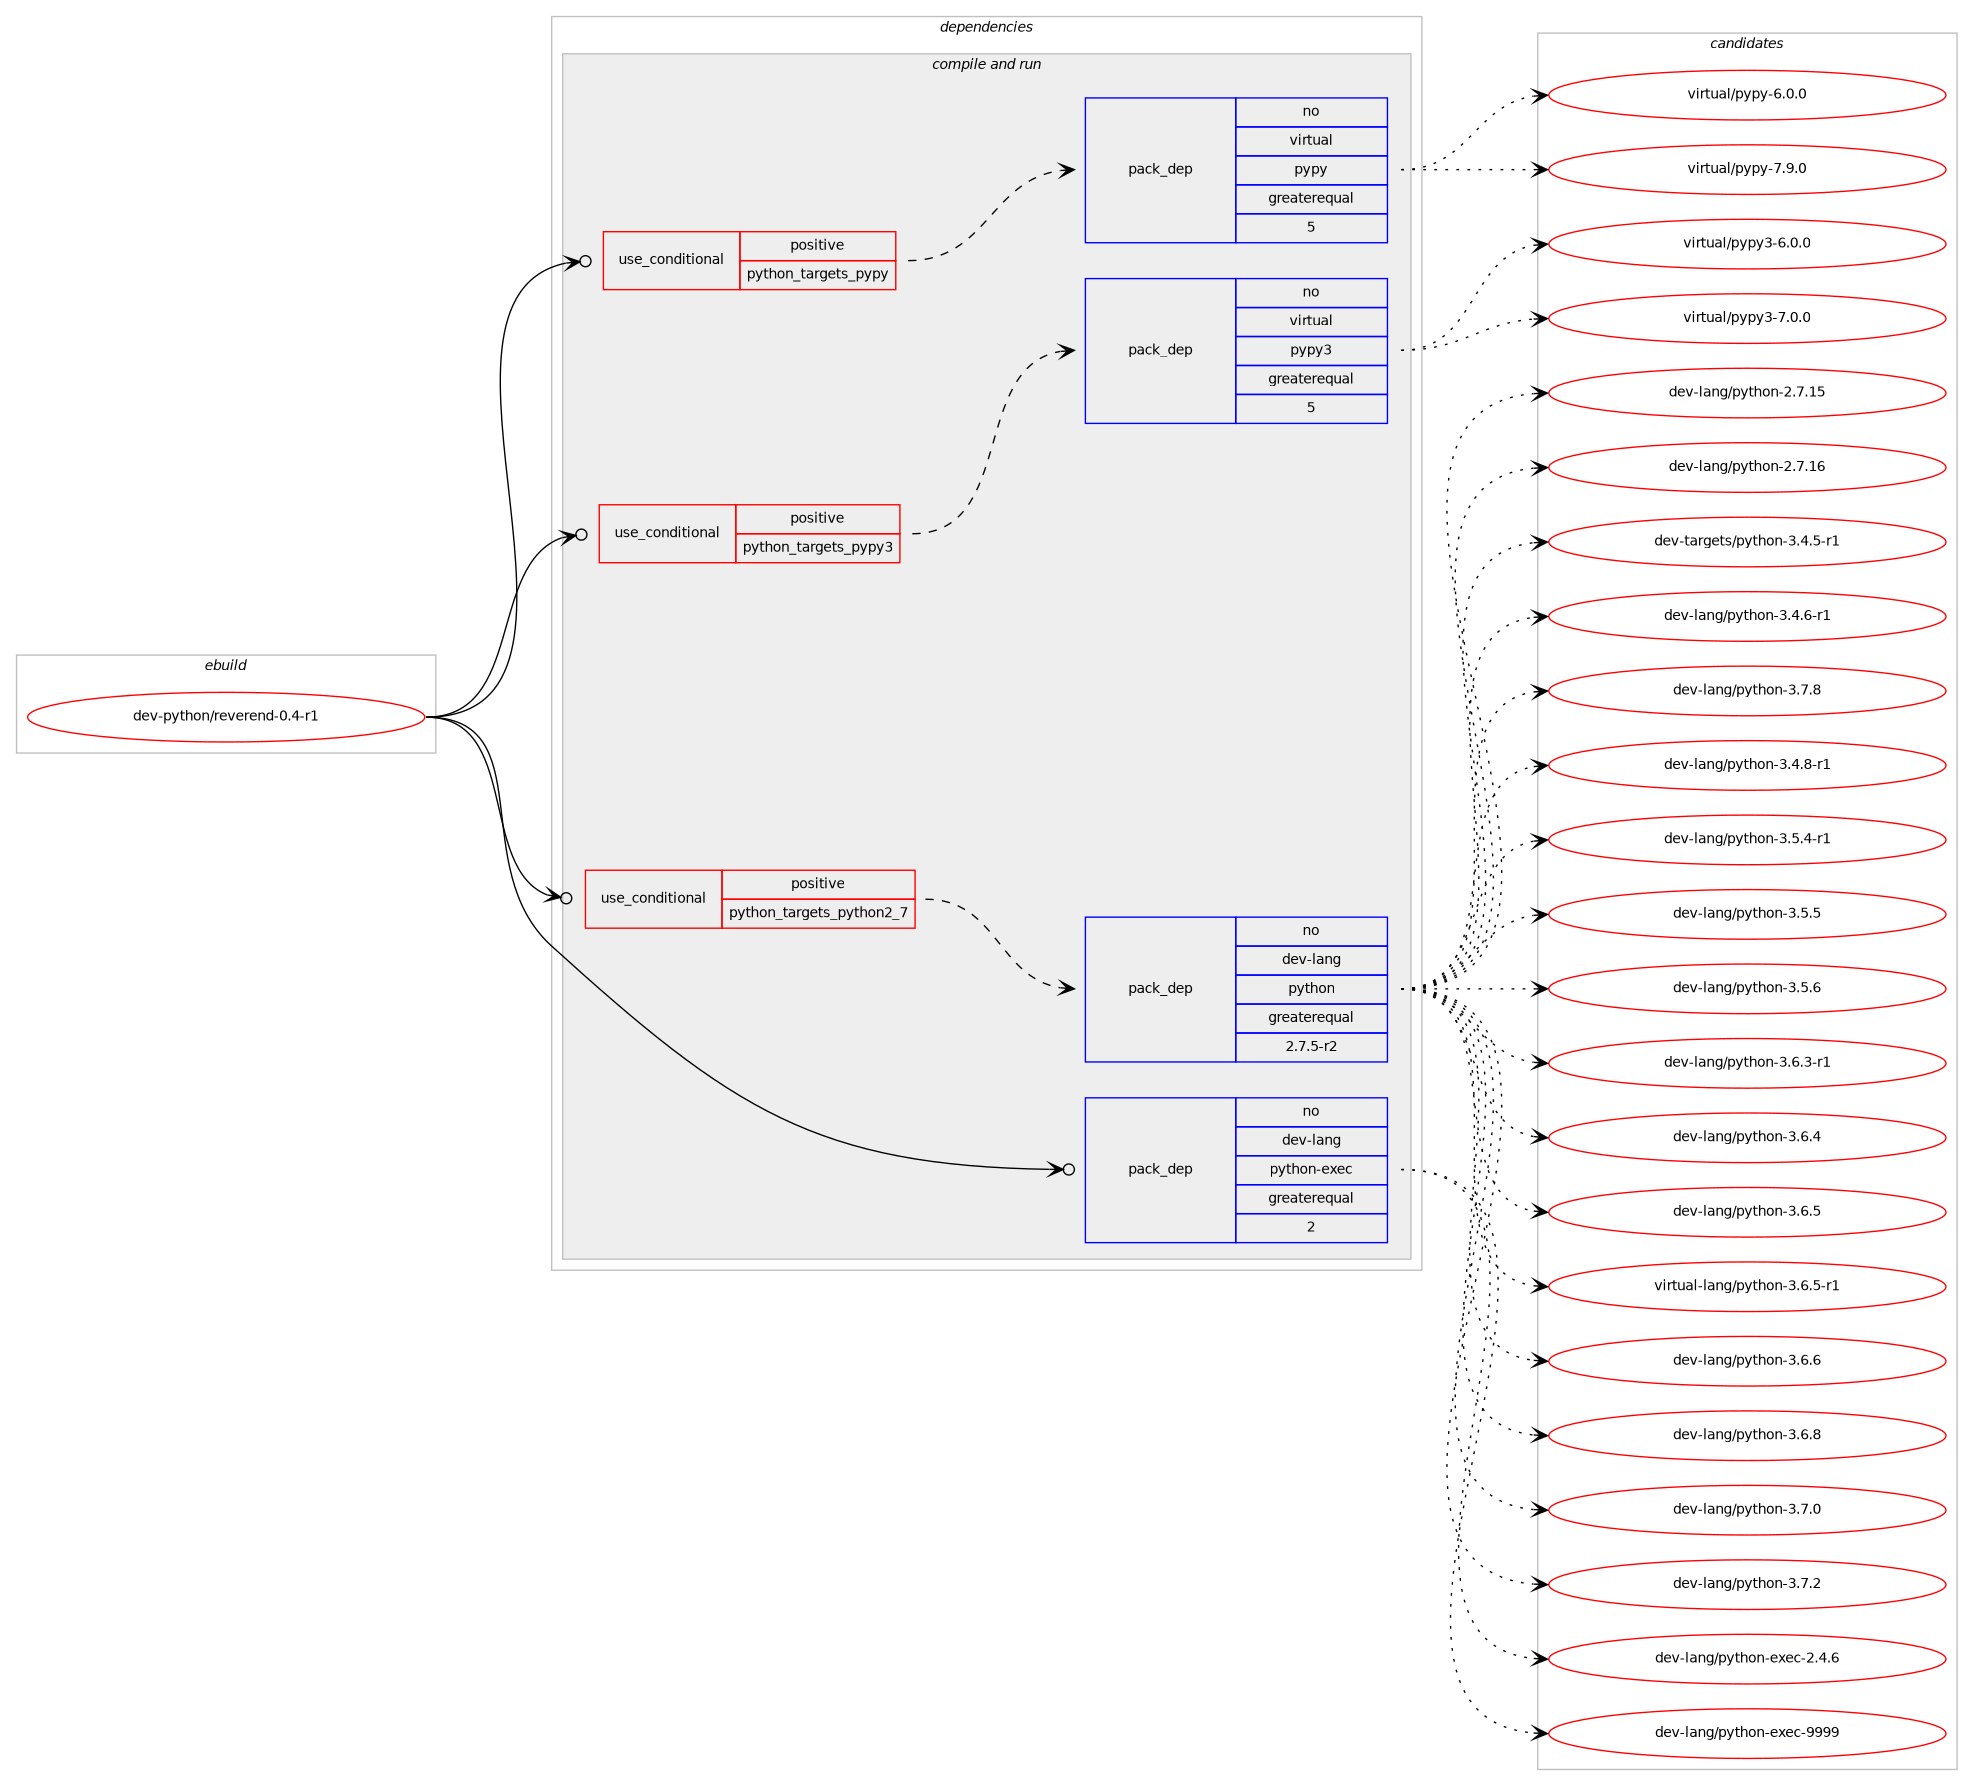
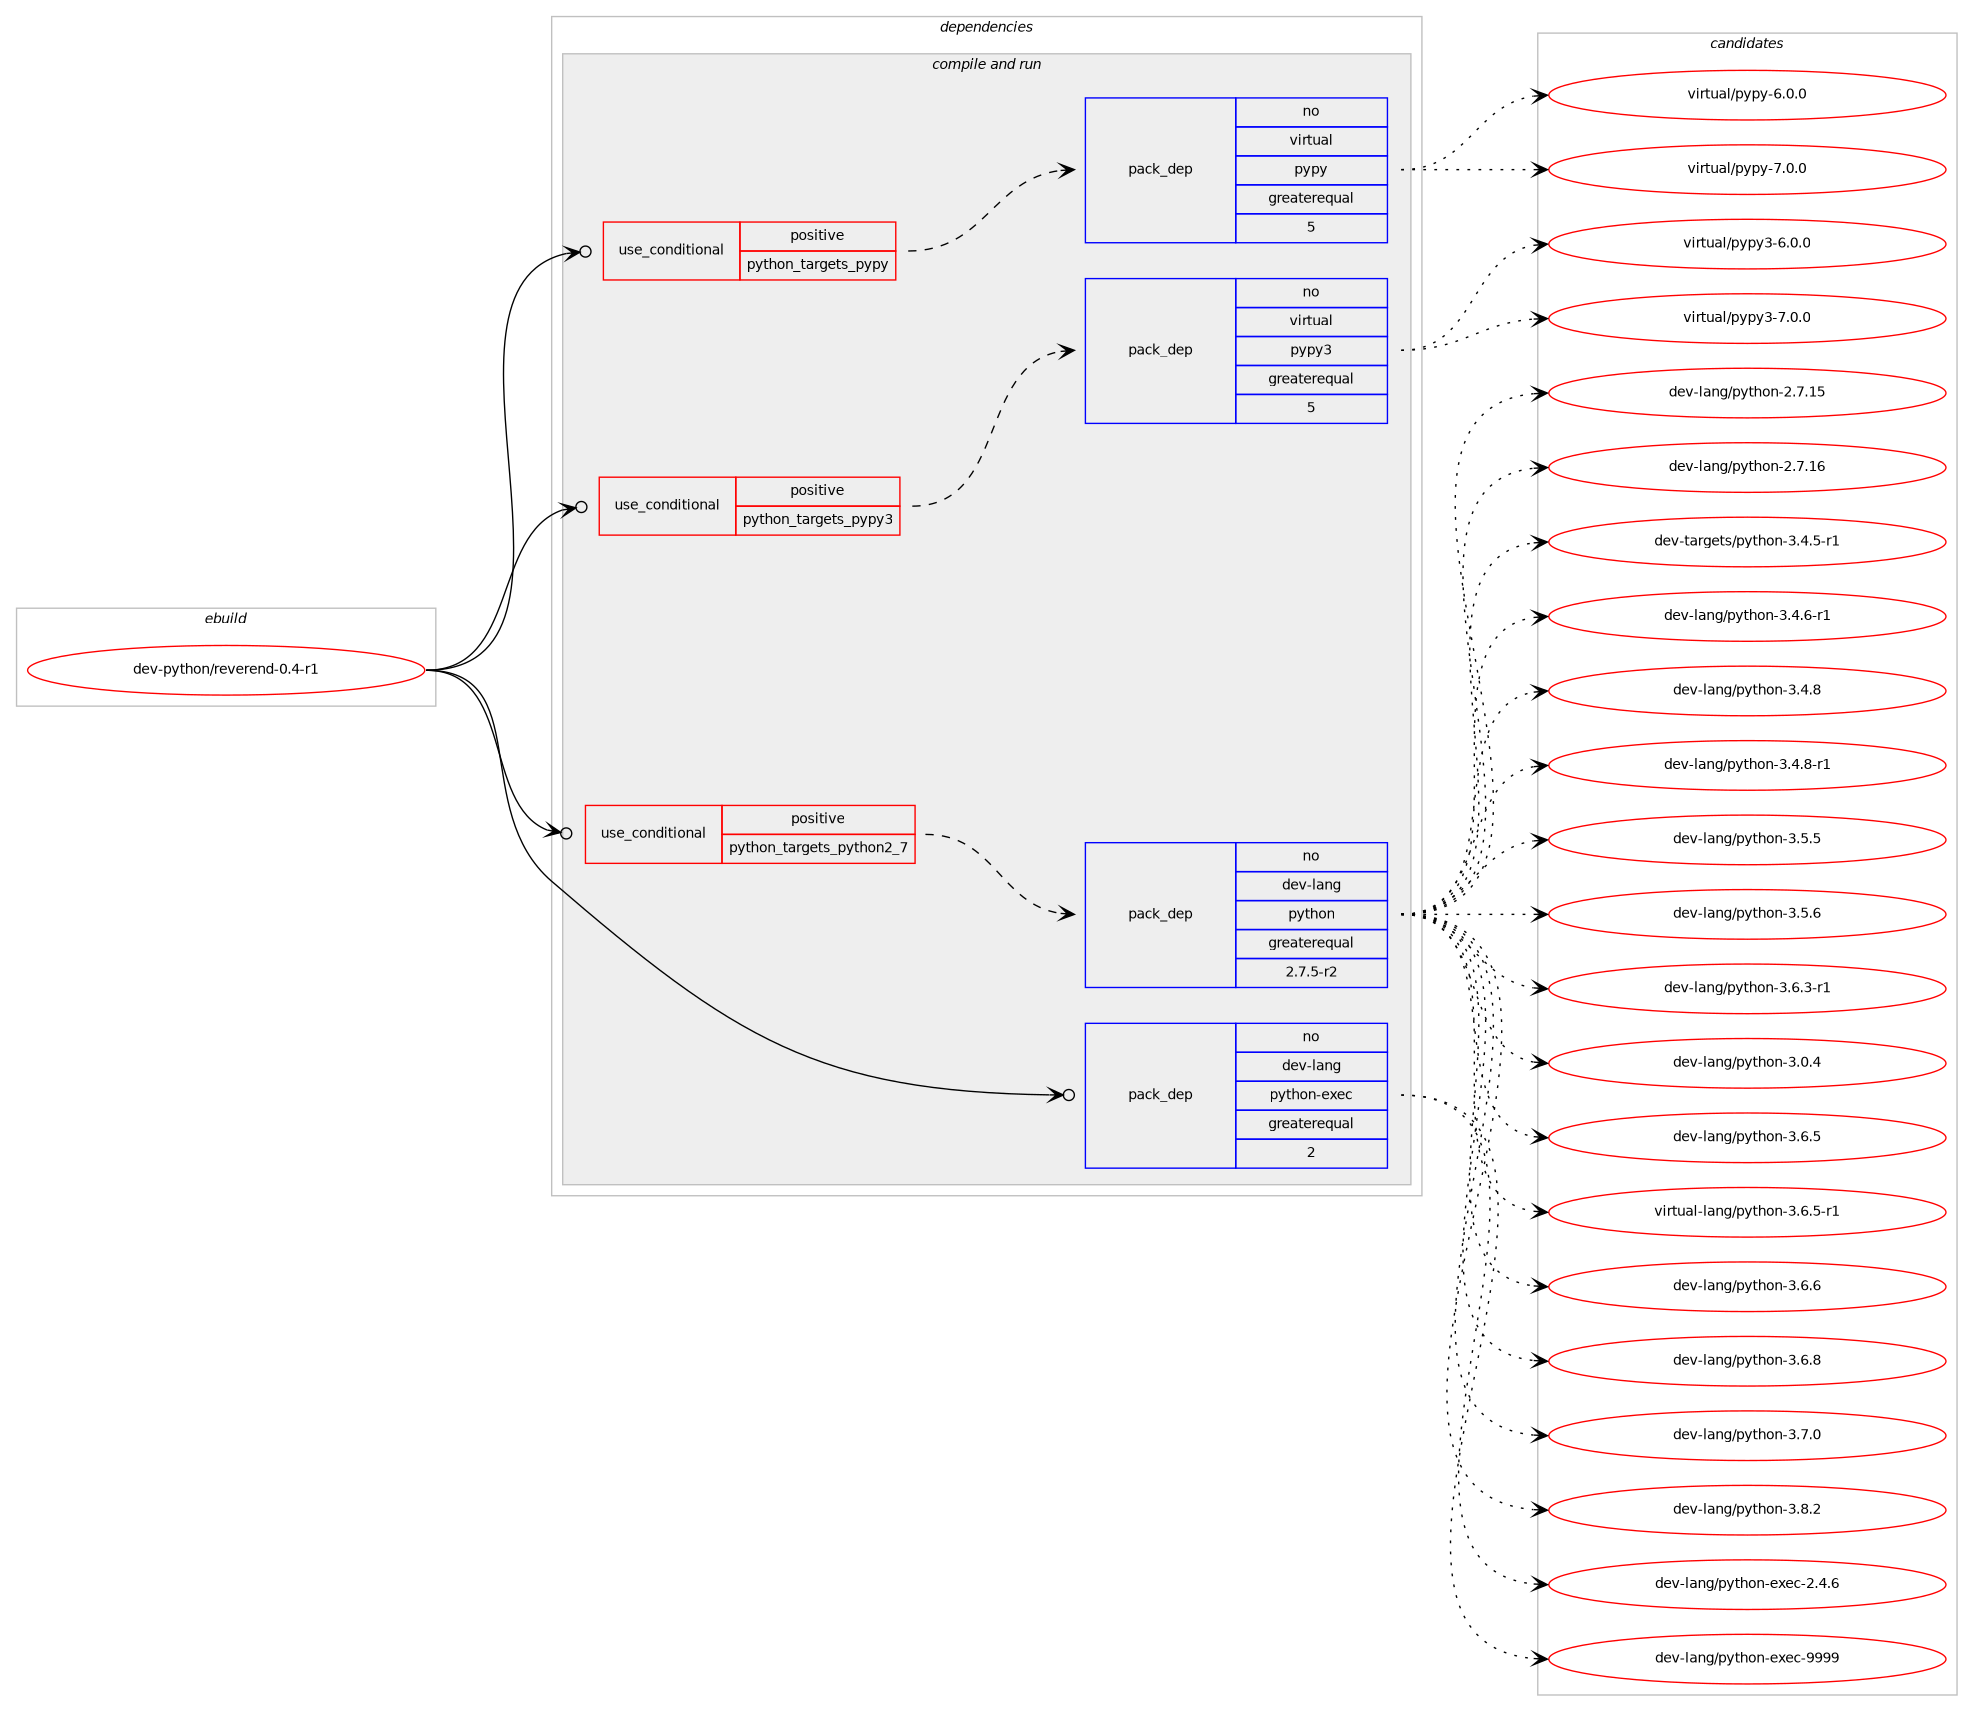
node "virtual/pypy-7.9.0": label "virtual/pypy-7.9.0" -> "virtual/pypy-7.0.0"
node "dev-lang/python-3.7.8": label "dev-lang/python-3.7.8" -> "dev-lang/python-3.4.8"
node "dev-lang/python-3.5.4-r1": removed
node "dev-lang/python-3.6.4": label "dev-lang/python-3.6.4" -> "dev-lang/python-3.0.4"
node "dev-lang/python-3.7.2": label "dev-lang/python-3.7.2" -> "dev-lang/python-3.8.2"
